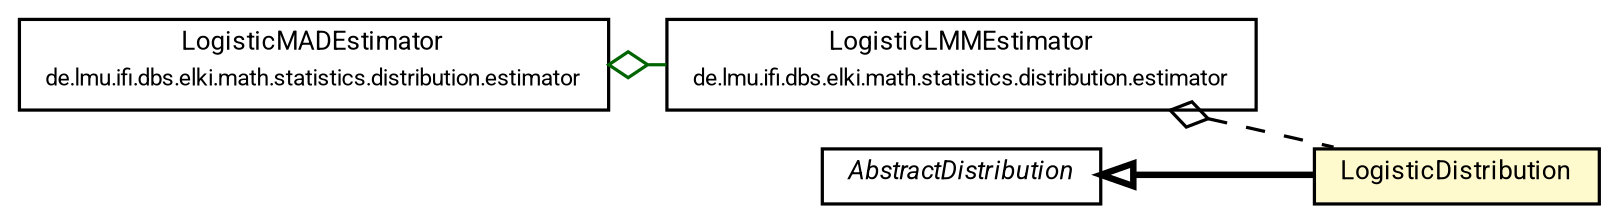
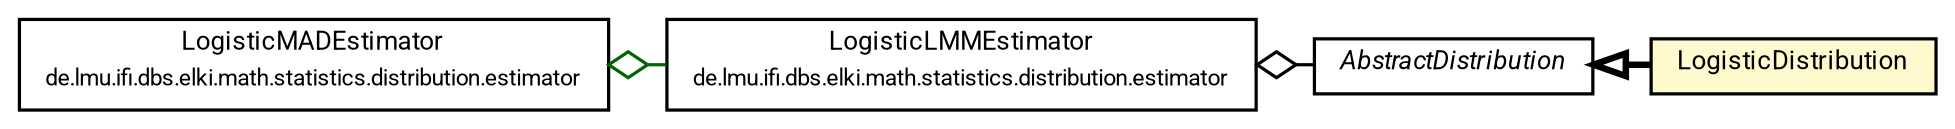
edge "LogisticDistribution" -> "LogisticLMMEstimator": now "AbstractDistribution" -> "LogisticLMMEstimator"
